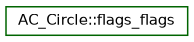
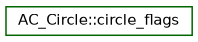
node "AC_Circle::flags_flags": label "AC_Circle::flags_flags" -> "AC_Circle::circle_flags"
